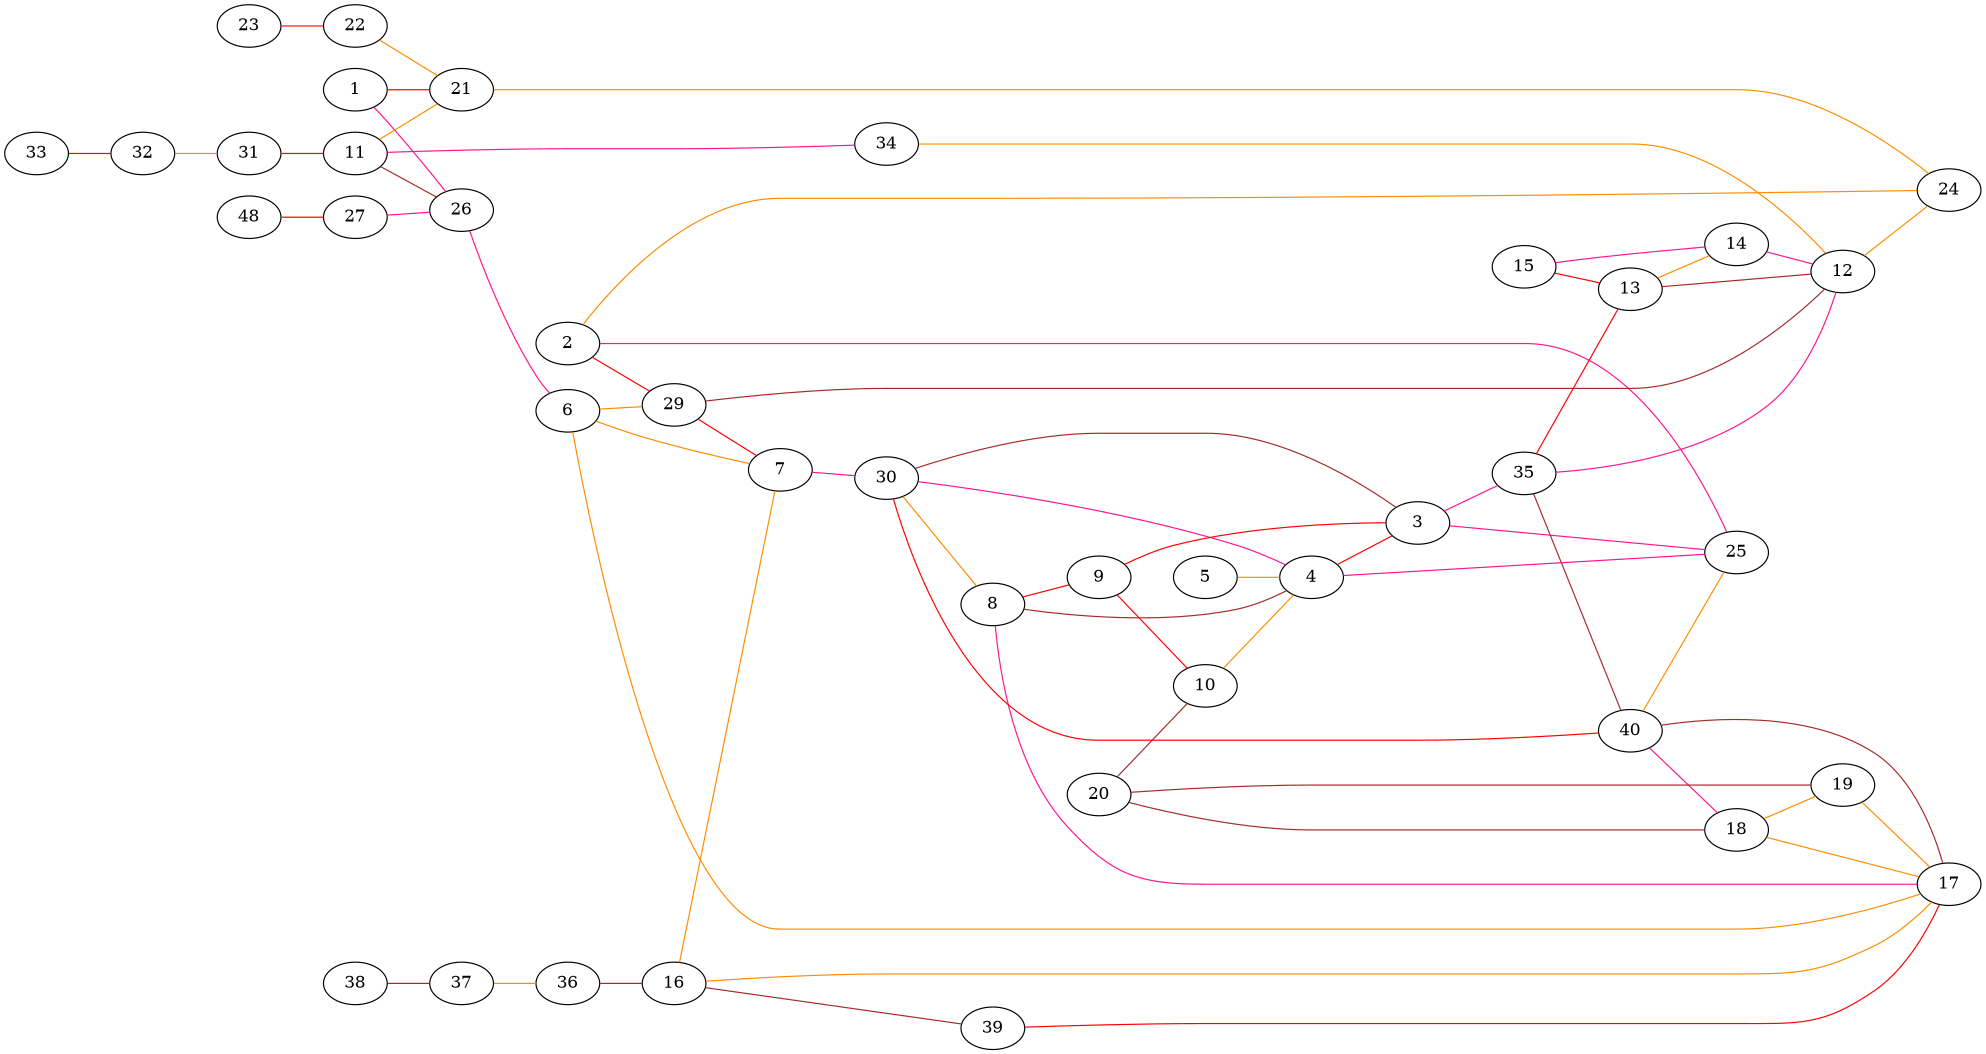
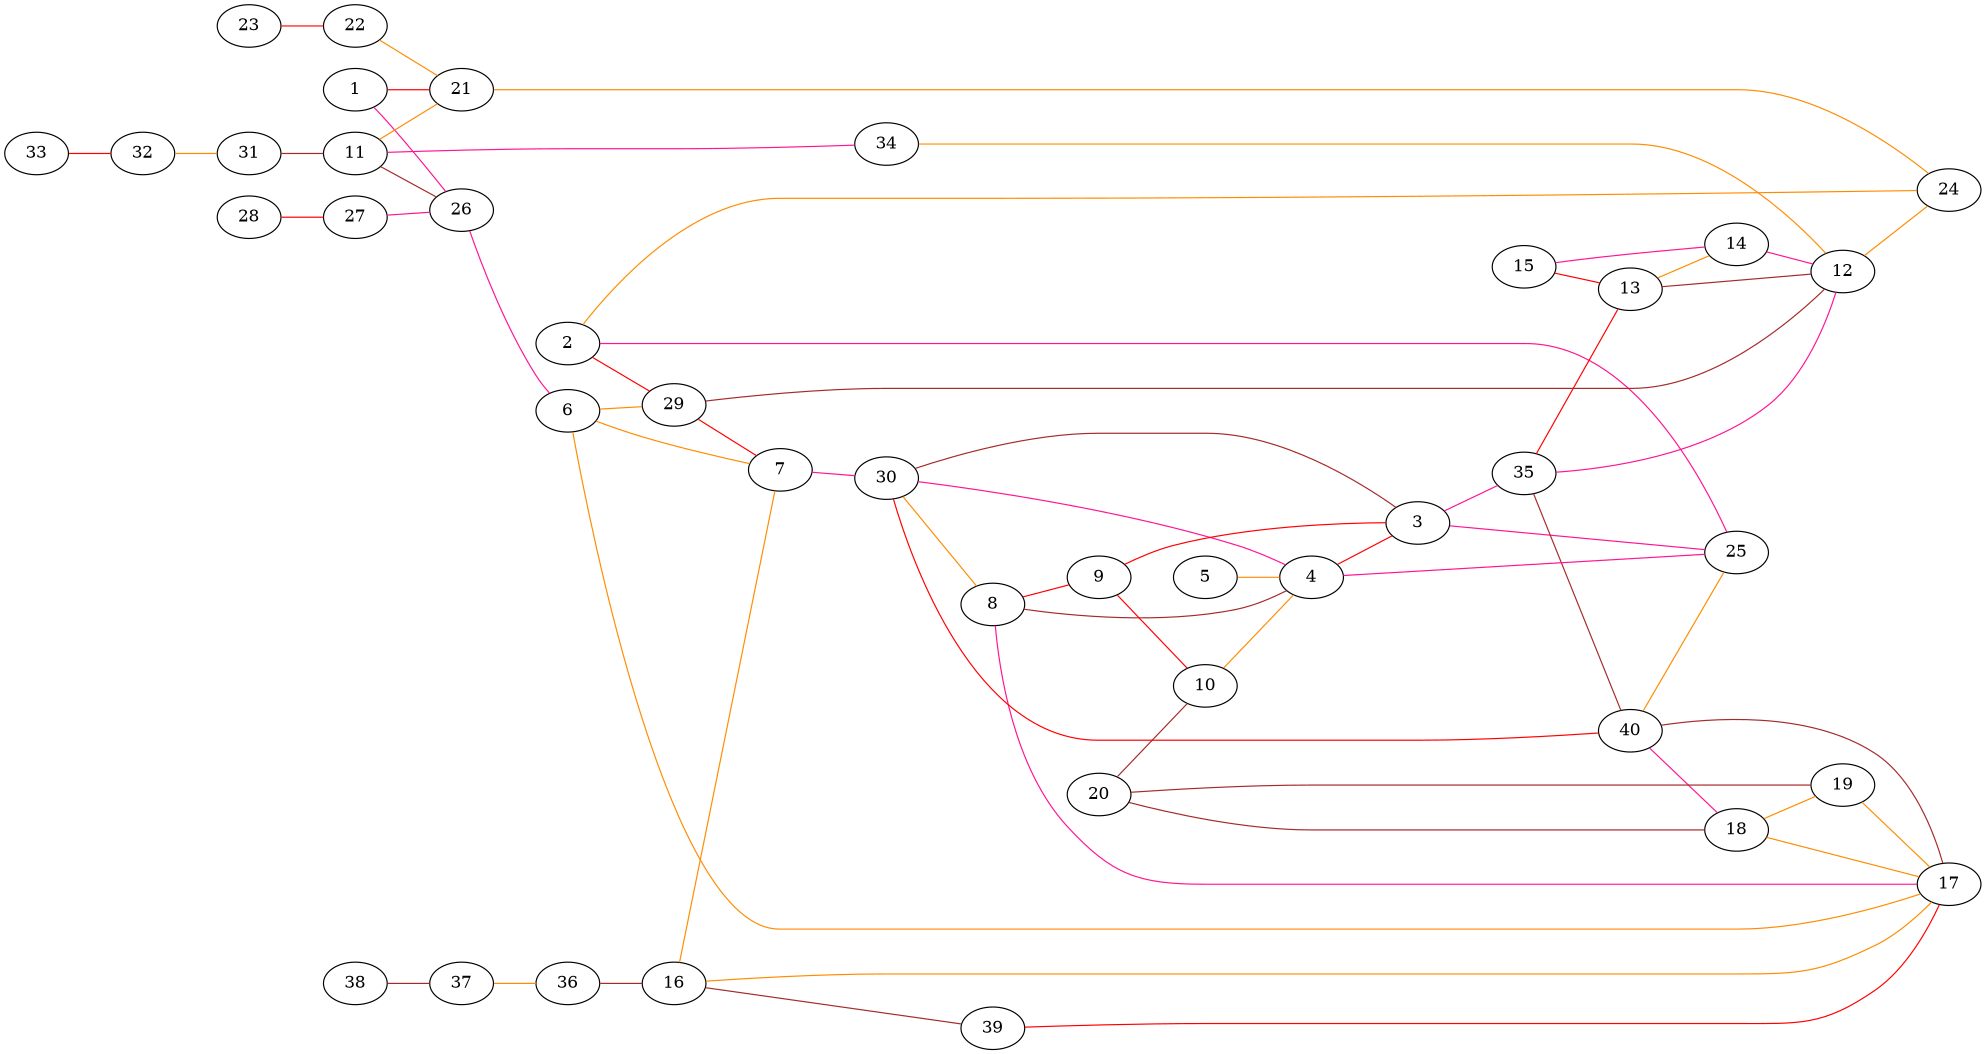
node "48": label "48" -> "28"
